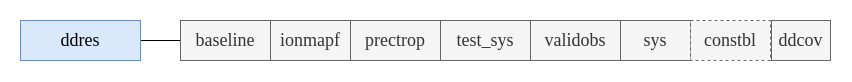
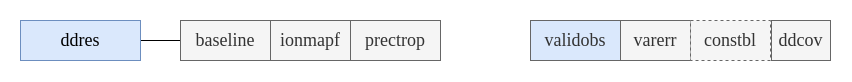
node "test_sys": removed
node "validobs": fillcolor #f5f5f5 -> #dae8fc
node "sys": label "sys" -> "varerr"
